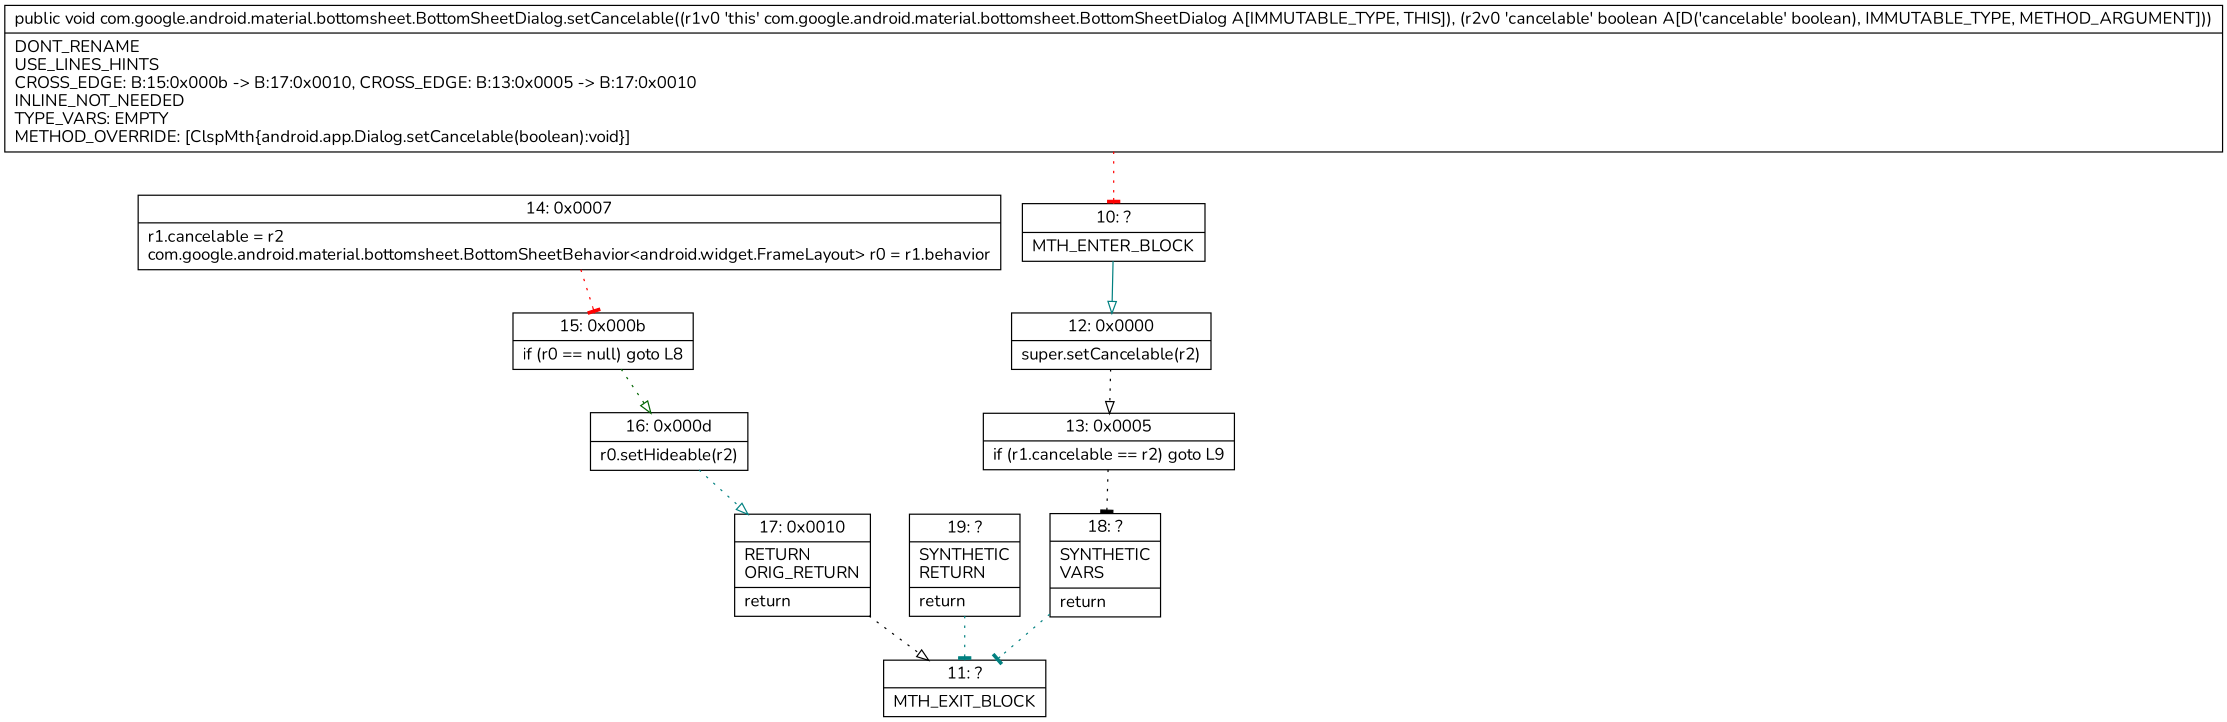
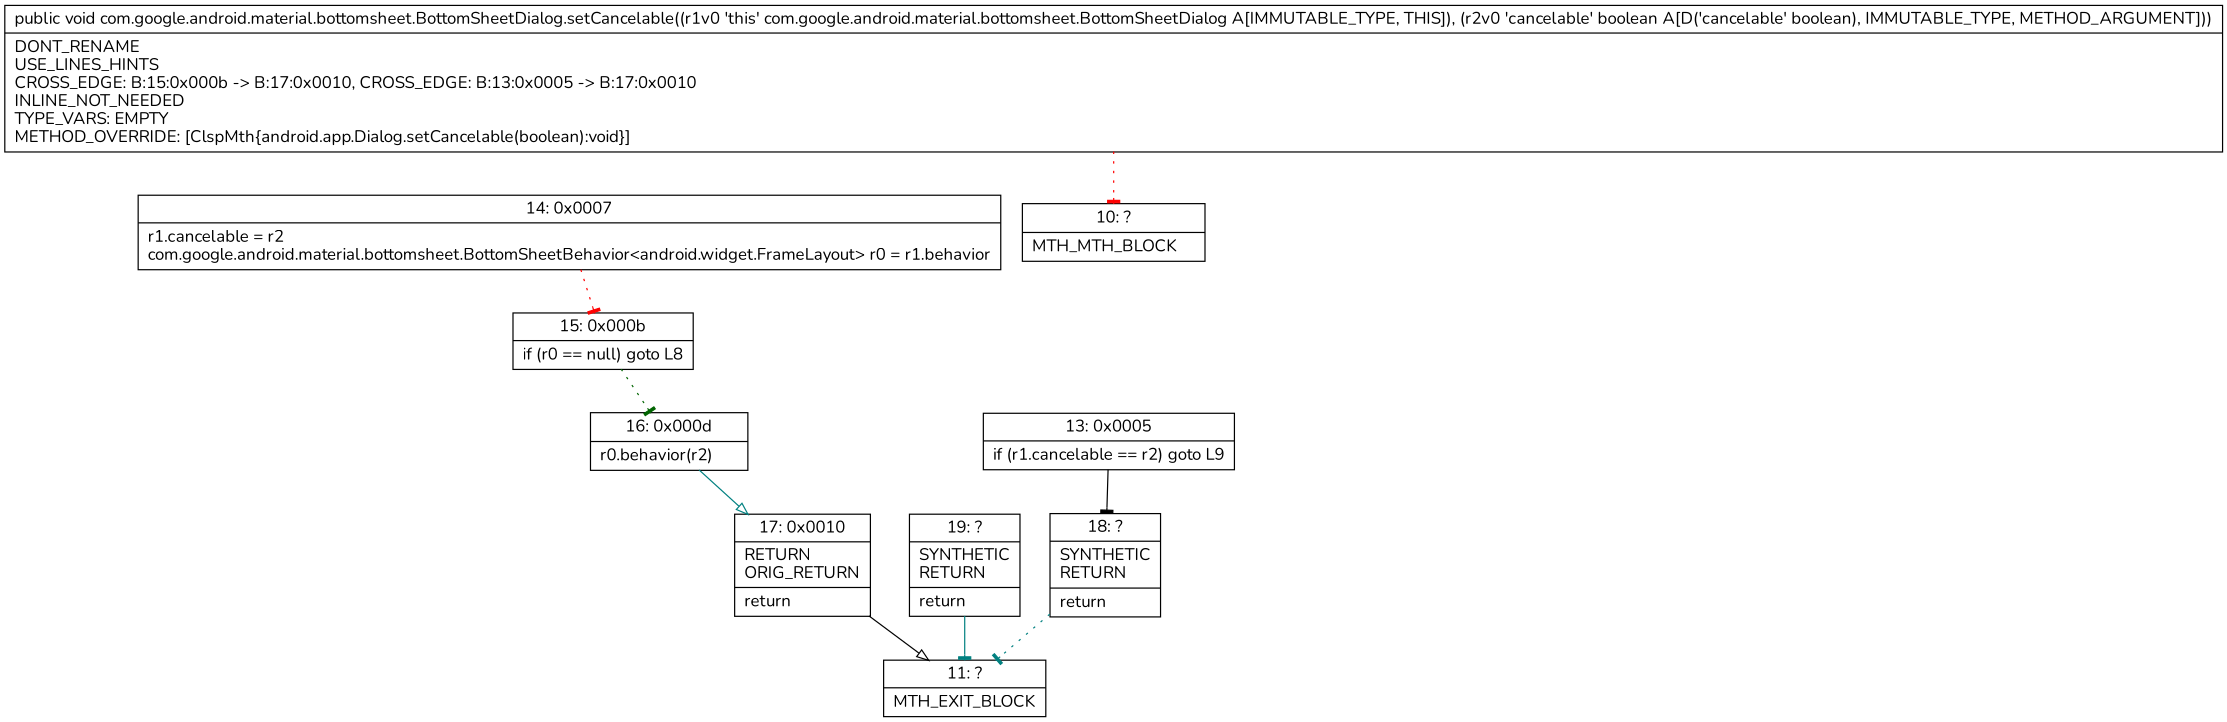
node "10: ?": text "MTH_ENTER_BLOCK" -> "MTH_MTH_BLOCK"
node "12: 0x0000": removed
edge "15: 0x000b" -> "16: 0x000d": arrowhead onormal -> tee
node "16: 0x000d": text "r0.setHideable(r2)" -> "r0.behavior(r2)"
edge "16: 0x000d" -> "17: 0x0010": style dotted -> solid
edge "13: 0x0005" -> "18: ?": style dotted -> solid
node "18: ?": text "VARS" -> "RETURN"
edge "17: 0x0010" -> "11: ?": style dotted -> solid
edge "19: ?" -> "11: ?": style dotted -> solid
